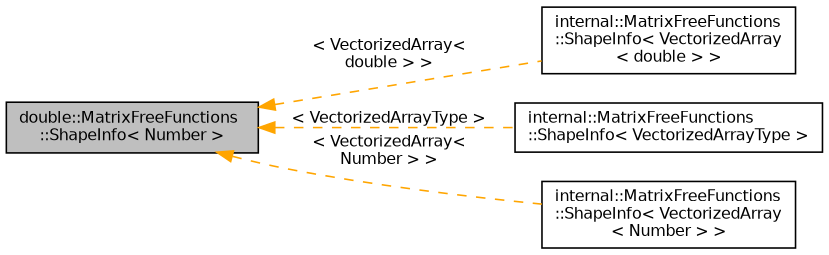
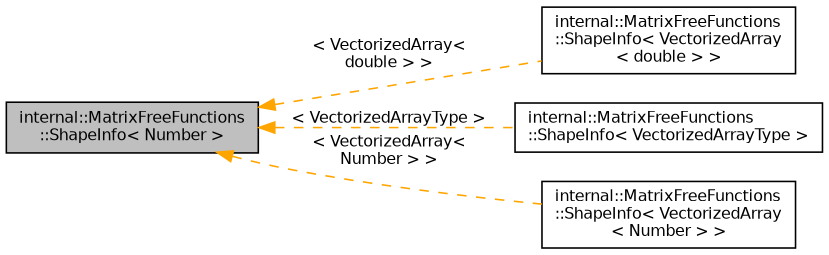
node "double::MatrixFreeFunctions ::ShapeInfo< Number >": label "double::MatrixFreeFunctions ::ShapeInfo< Number >" -> "internal::MatrixFreeFunctions ::ShapeInfo< Number >"
